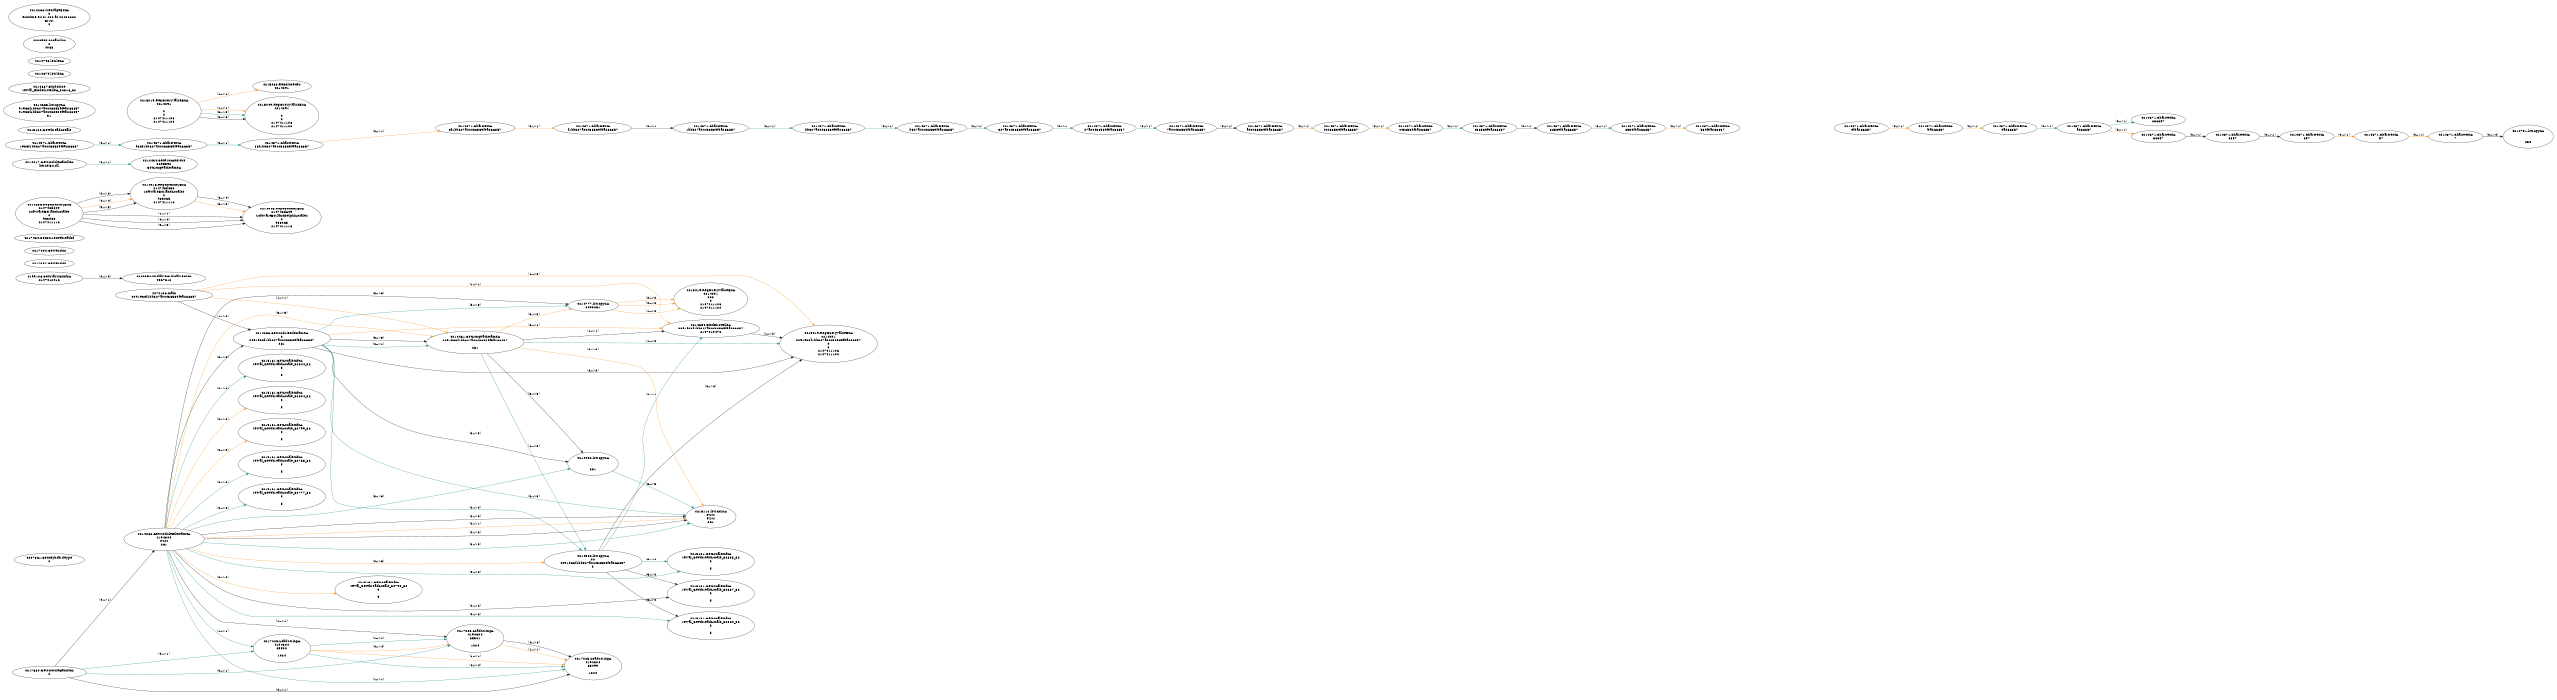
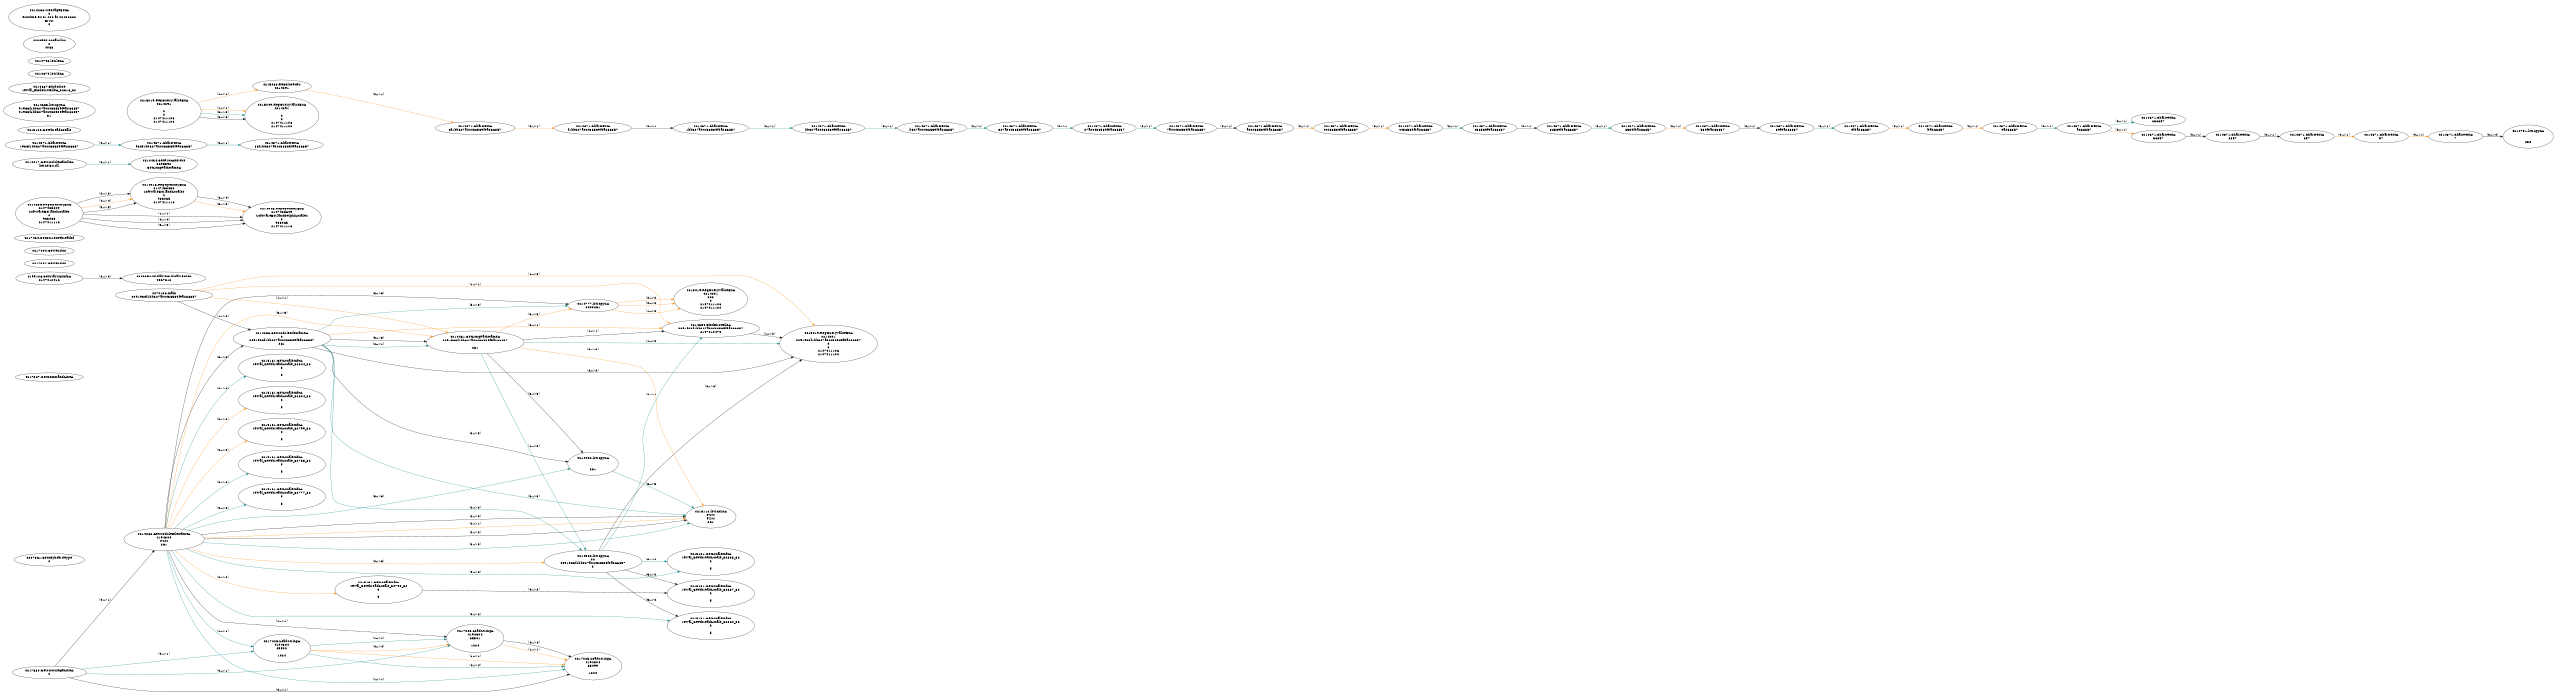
node "4214371.CharNextA 39f9a266857": added
edge "4214371.CharNextA 33f1bb327a0c438539f9a266857" -> "4214371.CharNextA 3f1bb327a0c438539f9a266857": now "4215083.RegCloseKey 4214291" -> "4214371.CharNextA 3f1bb327a0c438539f9a266857"
node "4217367.GetCommandLineA": added
edge "4214286.GetModuleFileNameA 4194304 PZM 261" -> "4215131.GetLocaleInfoA retval_GetThreadLocale_32837_32 3 5": now "4215131.GetLocaleInfoA retval_GetThreadLocale_32798_32 3 5" -> "4215131.GetLocaleInfoA retval_GetThreadLocale_32837_32 3 5"
